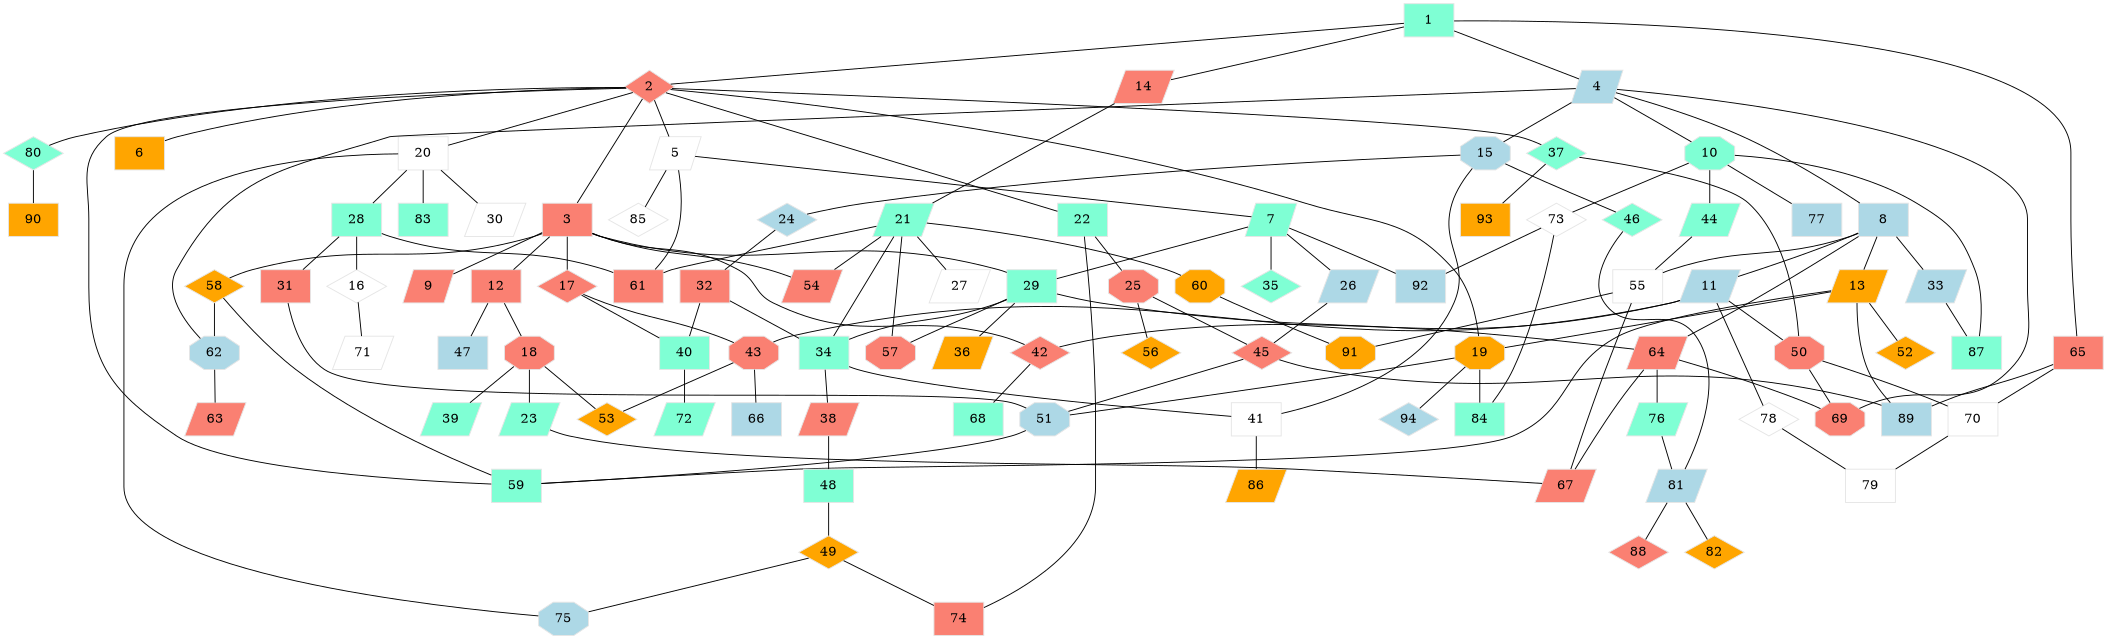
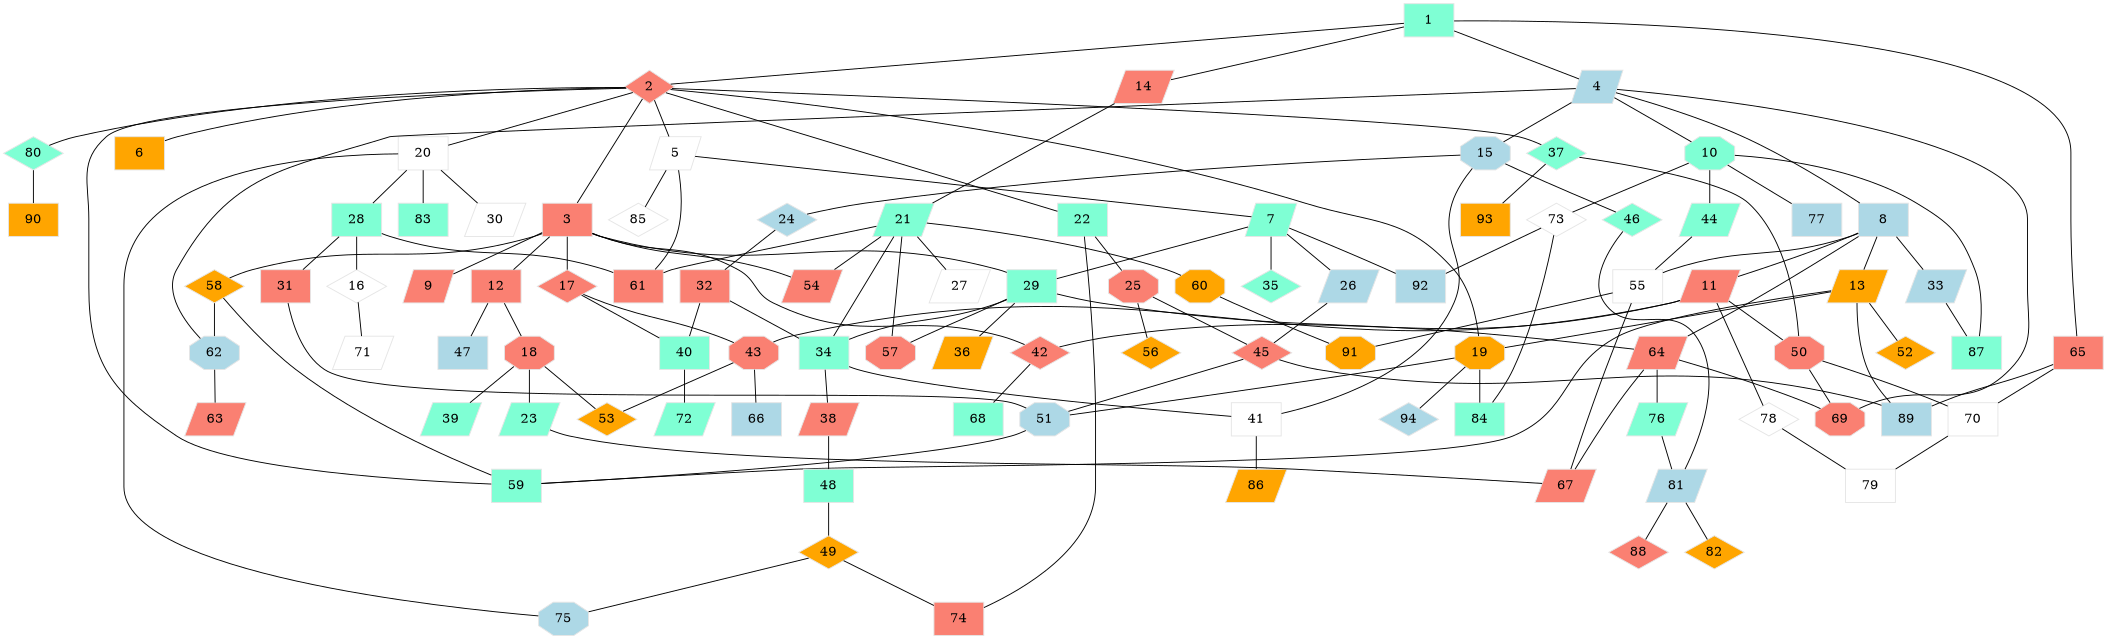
node "11": fillcolor lightblue -> salmon
